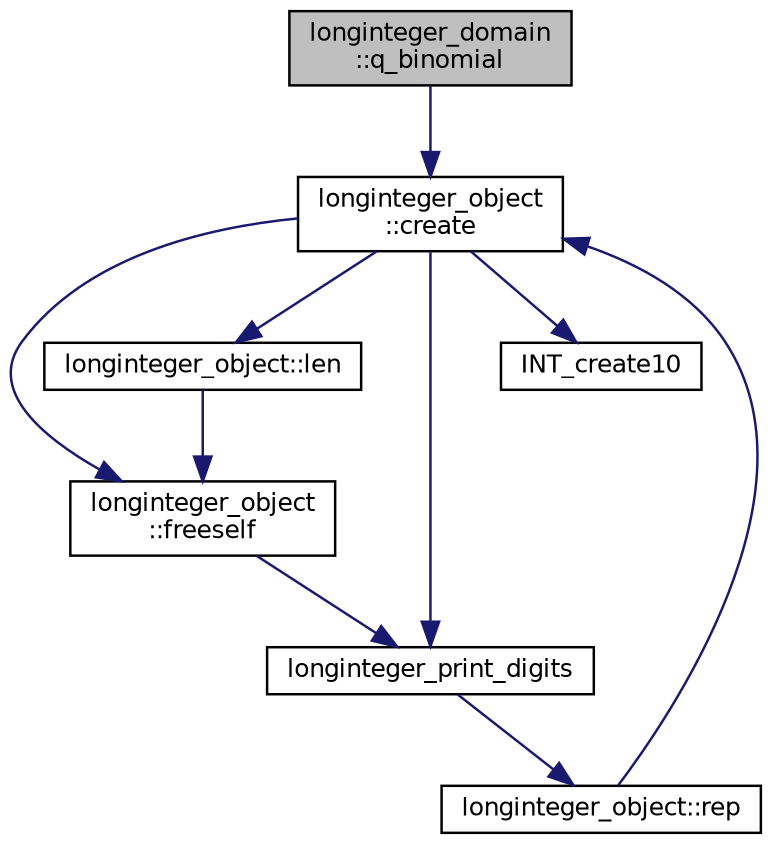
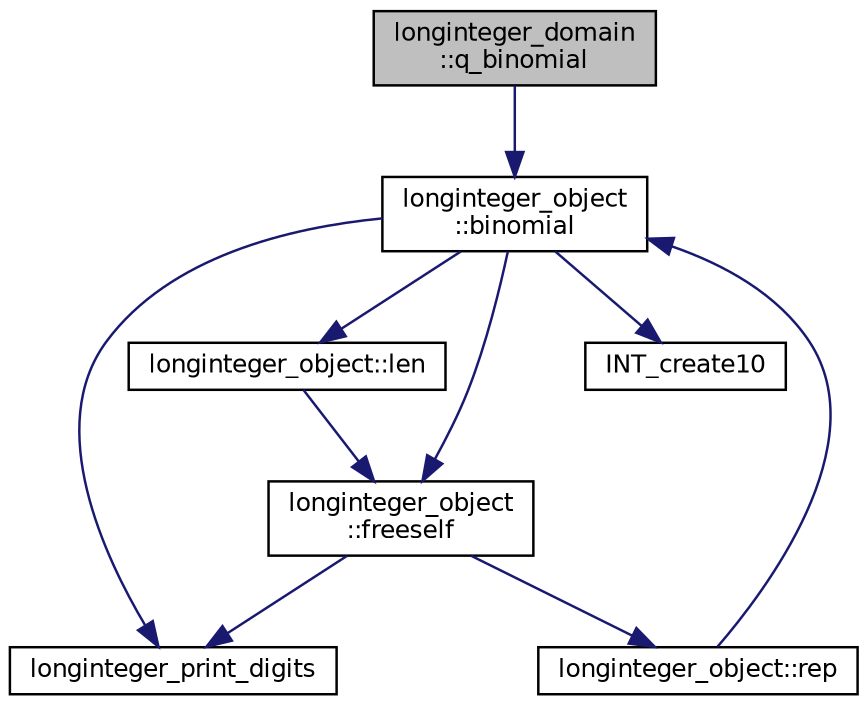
node "longinteger_object ::create": label "longinteger_object ::create" -> "longinteger_object ::binomial"
edge "longinteger_print_digits" -> "longinteger_object::rep": now "longinteger_object ::freeself" -> "longinteger_object::rep"
